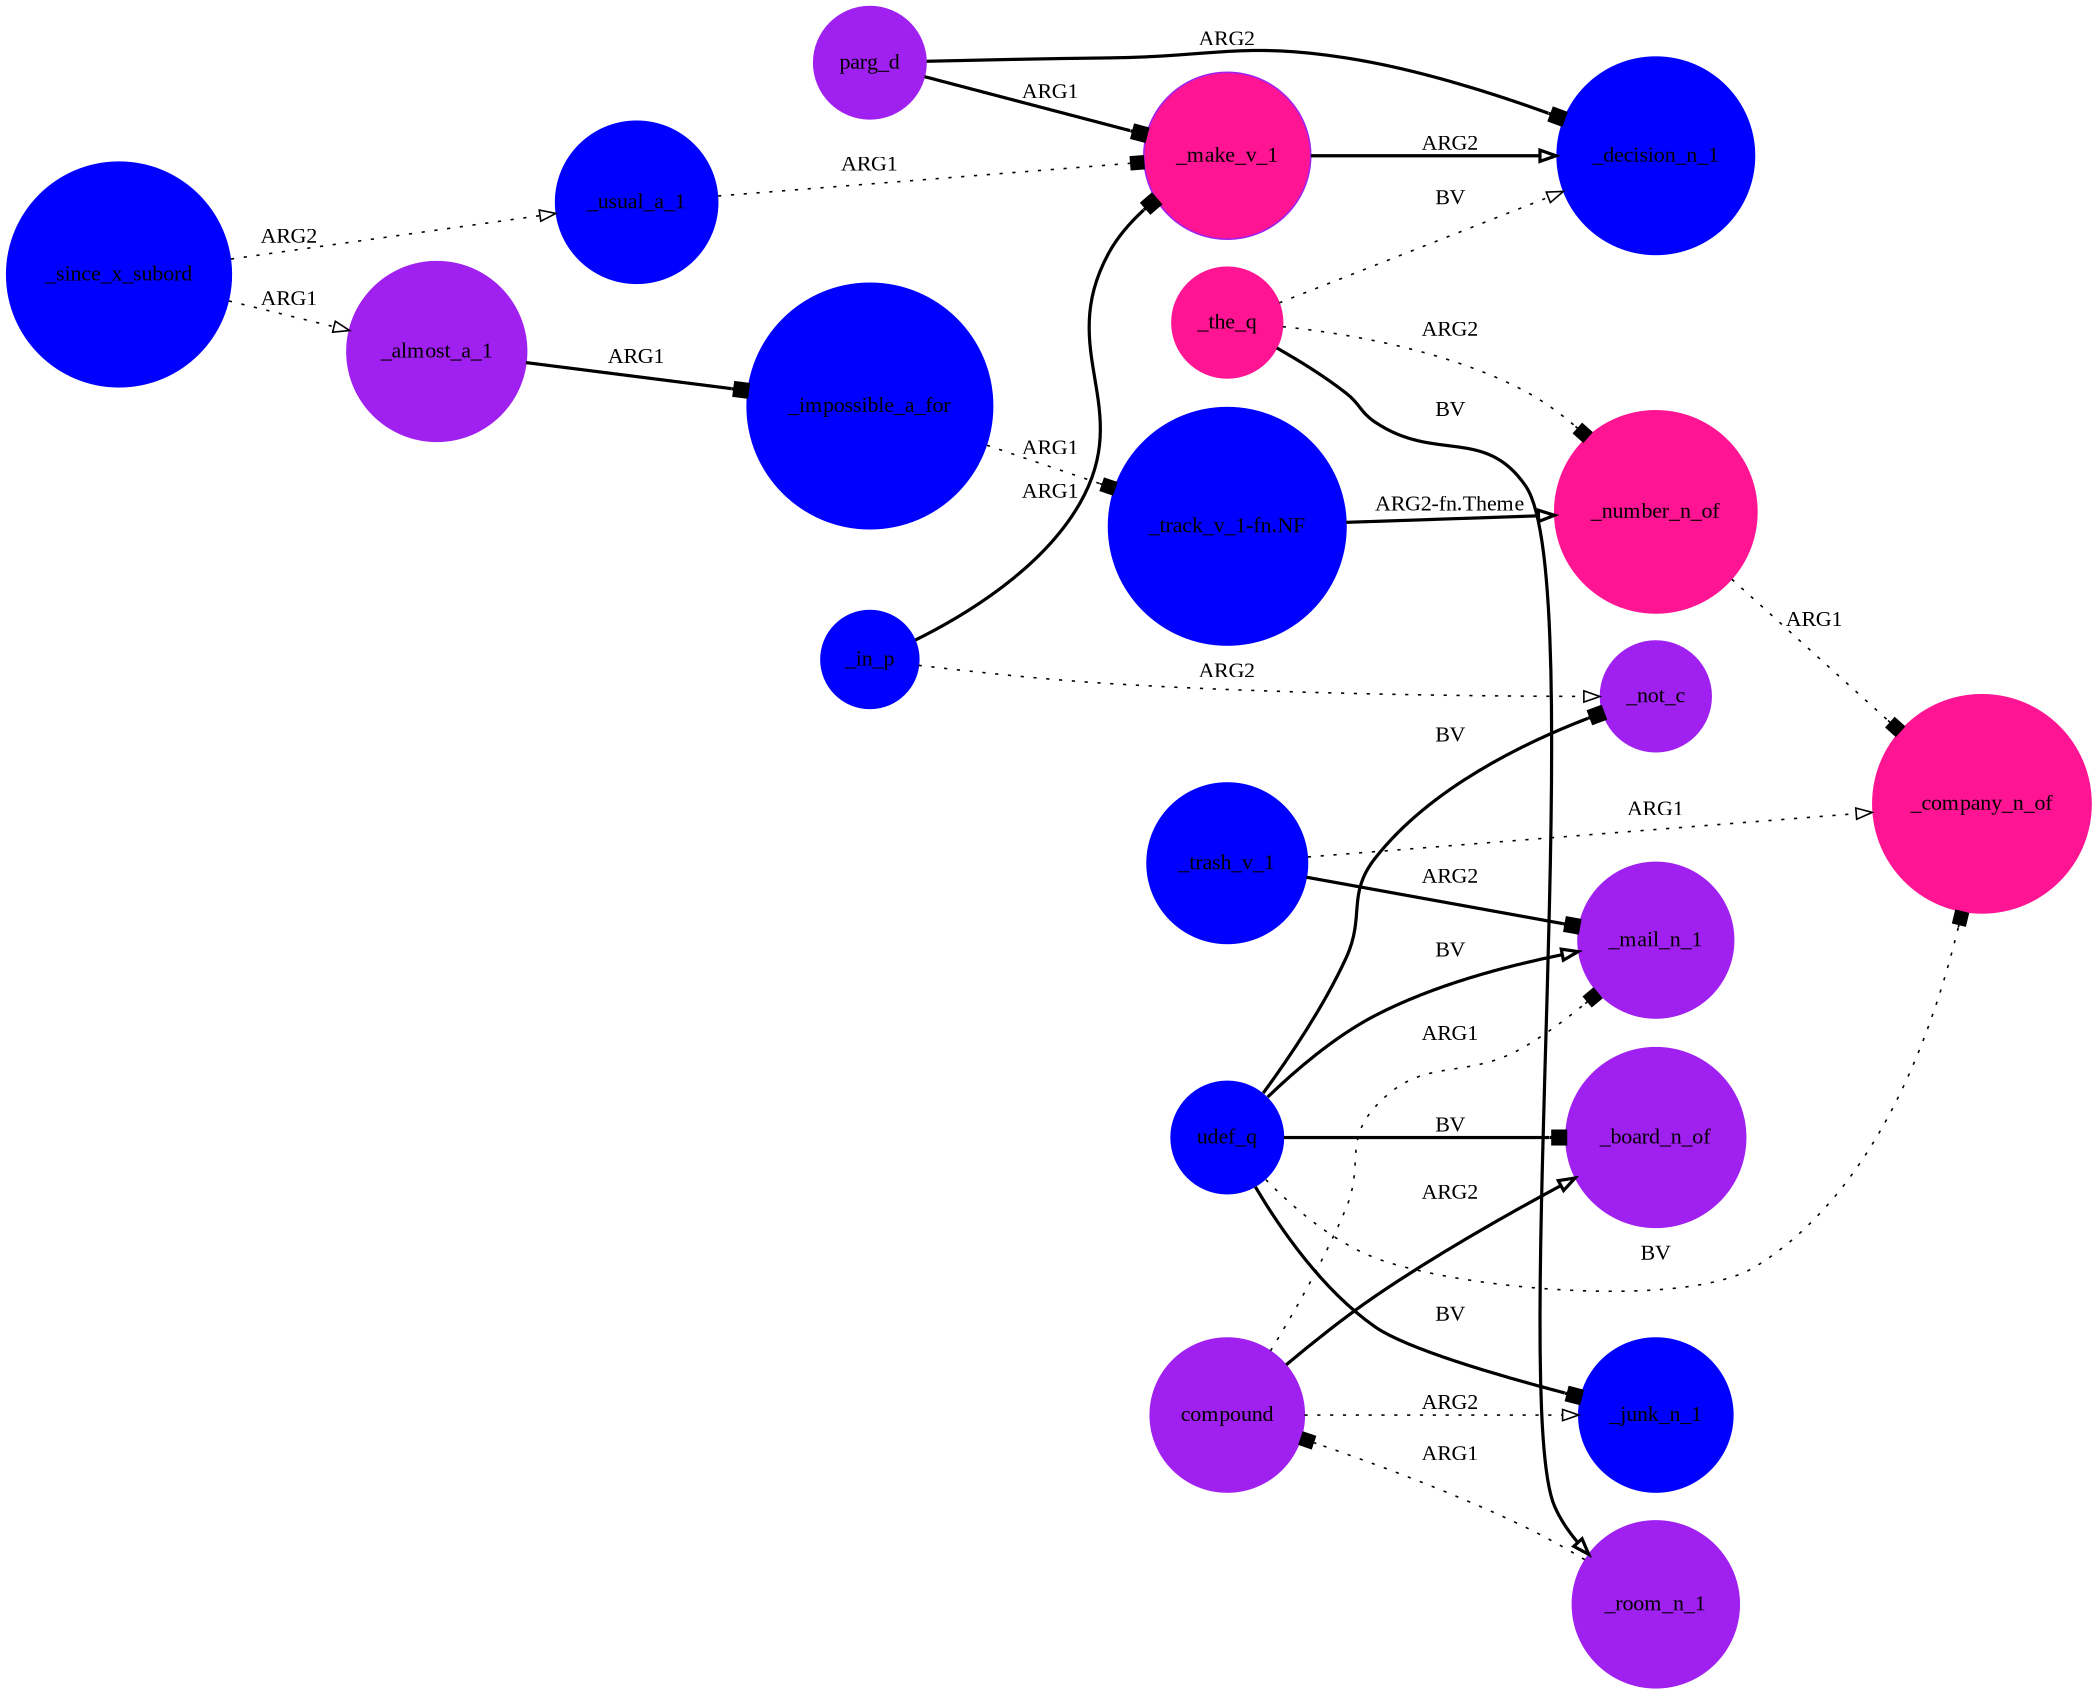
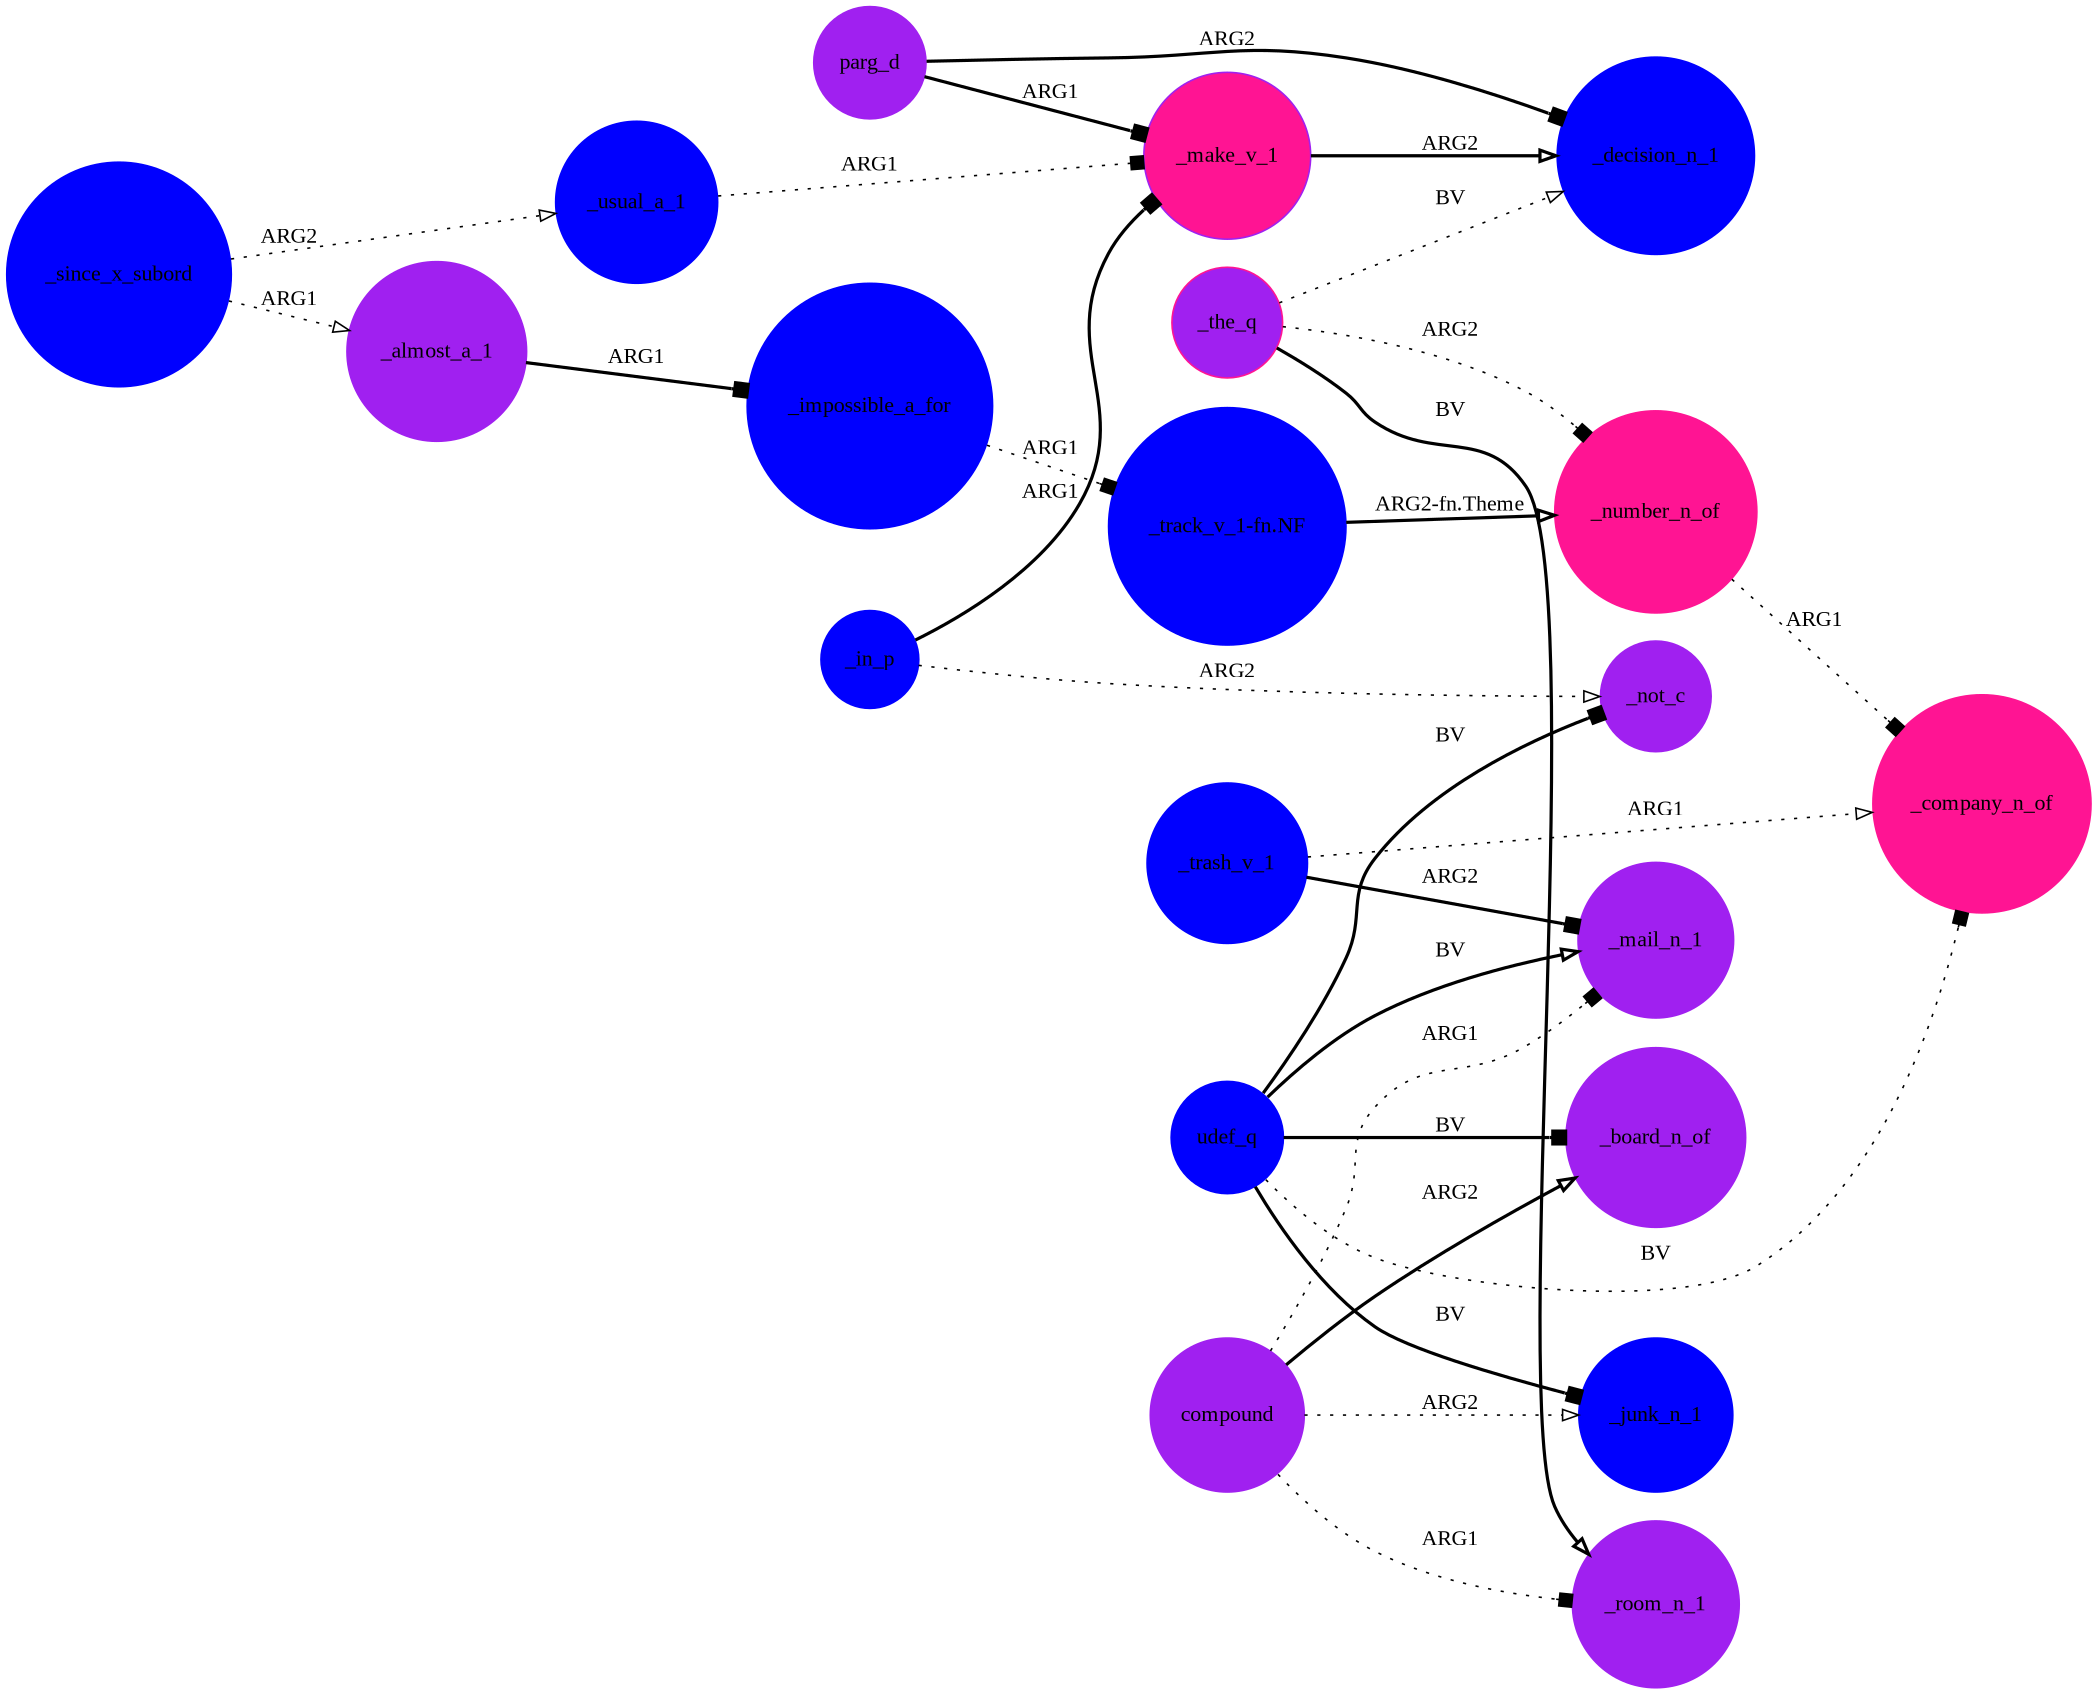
node "_the_q": fillcolor deeppink -> purple
edge "_room_n_1" -> "compound": reversed
